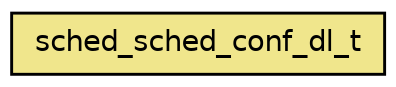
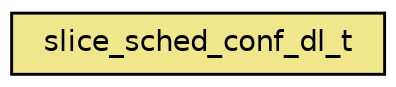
node "sched_sched_conf_dl_t": label "sched_sched_conf_dl_t" -> "slice_sched_conf_dl_t"
